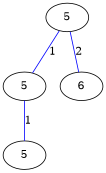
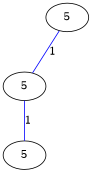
node "6": removed
